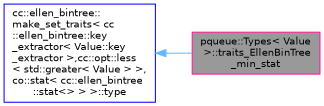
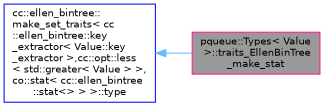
node "pqueue::Types< Value >::traits_EllenBinTree _min_stat": label "pqueue::Types< Value >::traits_EllenBinTree _min_stat" -> "pqueue::Types< Value >::traits_EllenBinTree _make_stat"
